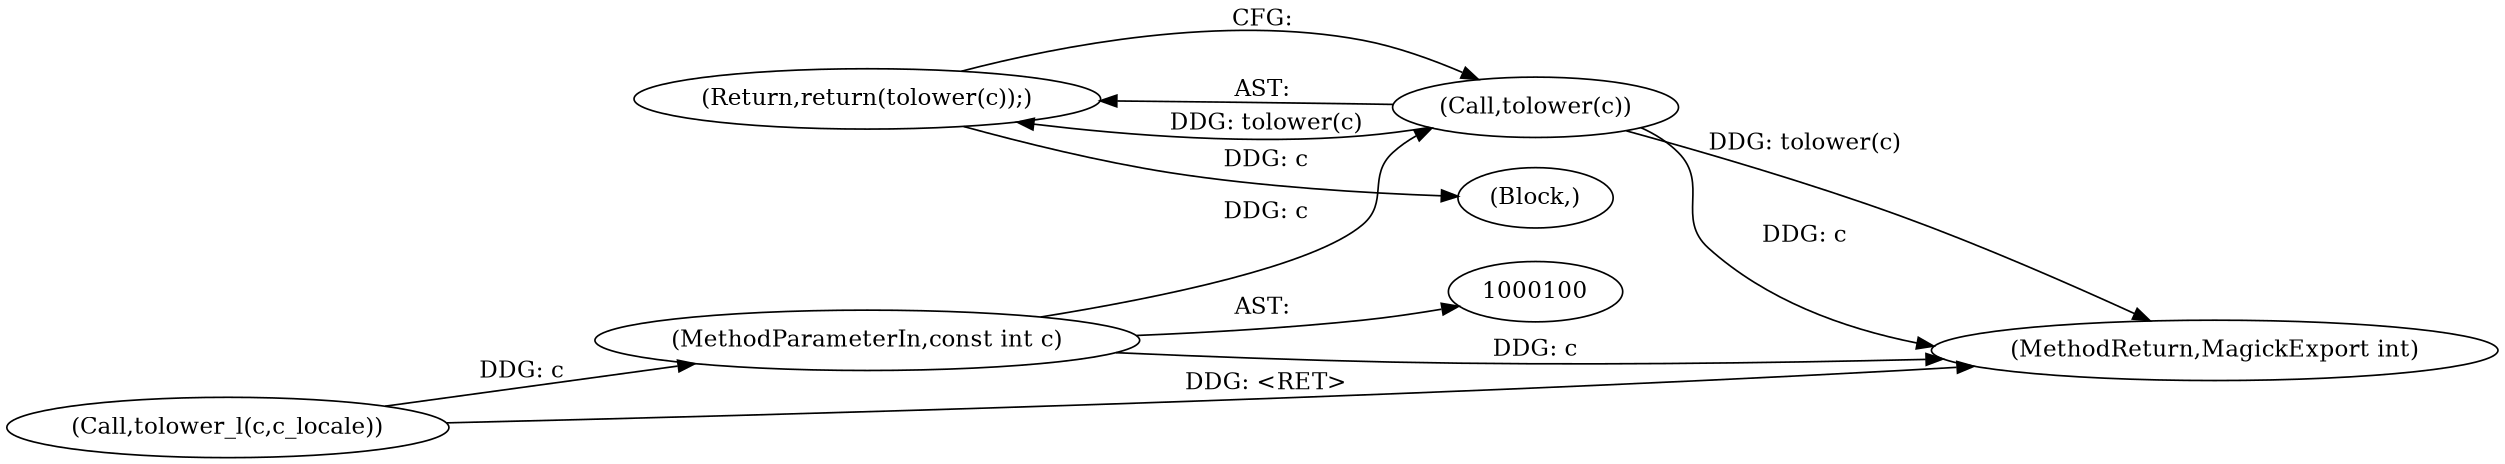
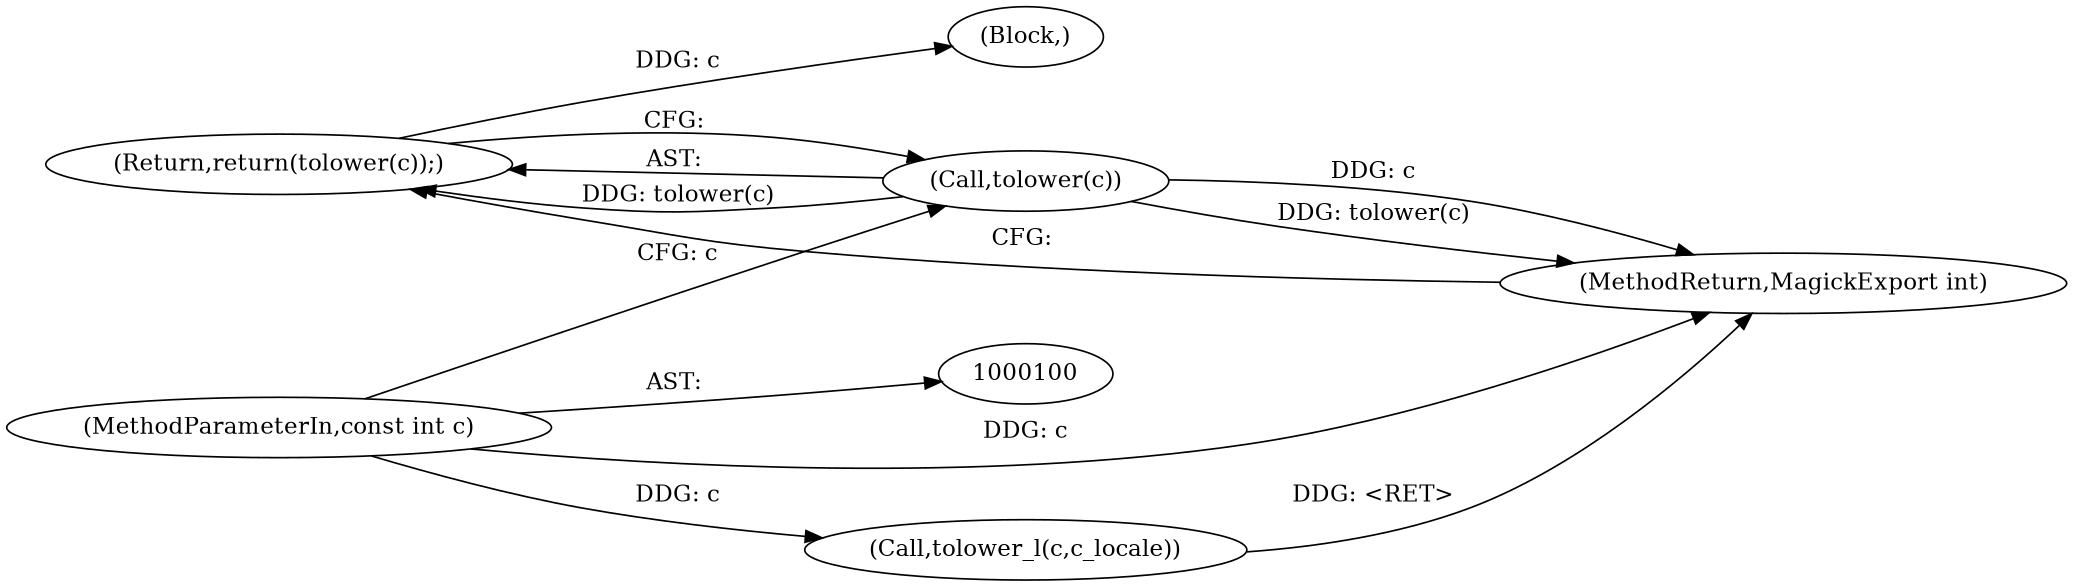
edge "(MethodParameterIn,const int c)" -> "(Call,tolower(c))": label "DDG: c" -> "CFG: c"
edge "(MethodReturn,MagickExport int)" -> "(Return,return(tolower(c));)": added, label "CFG:"
edge "(Call,tolower_l(c,c_locale))" -> "(MethodParameterIn,const int c)": reversed
